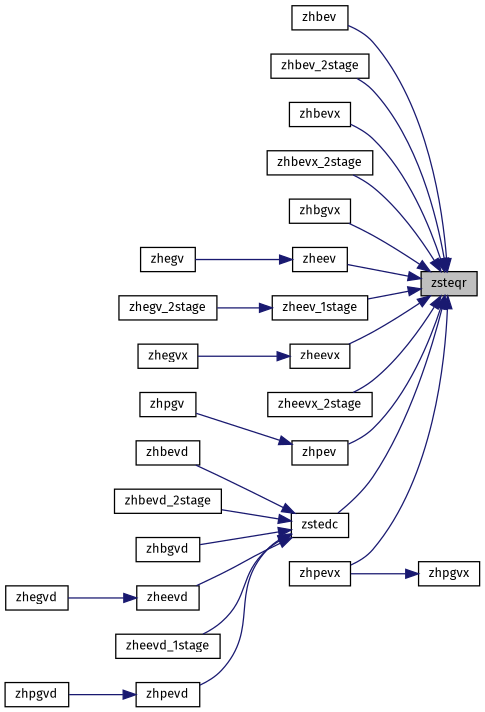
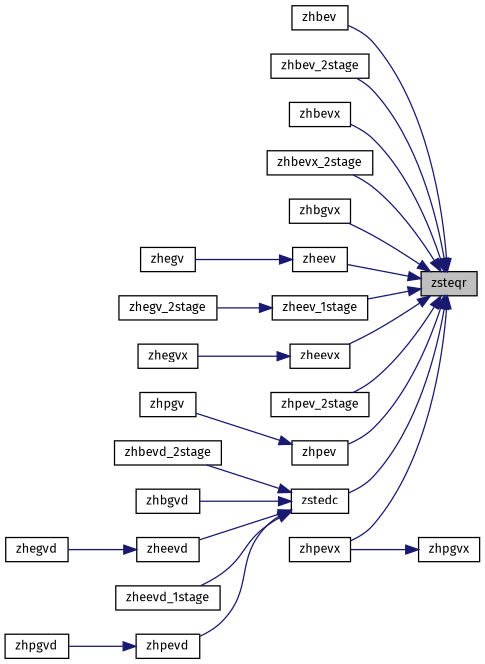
node "zheevx_2stage": label "zheevx_2stage" -> "zhpev_2stage"
node "zhbevd": removed
